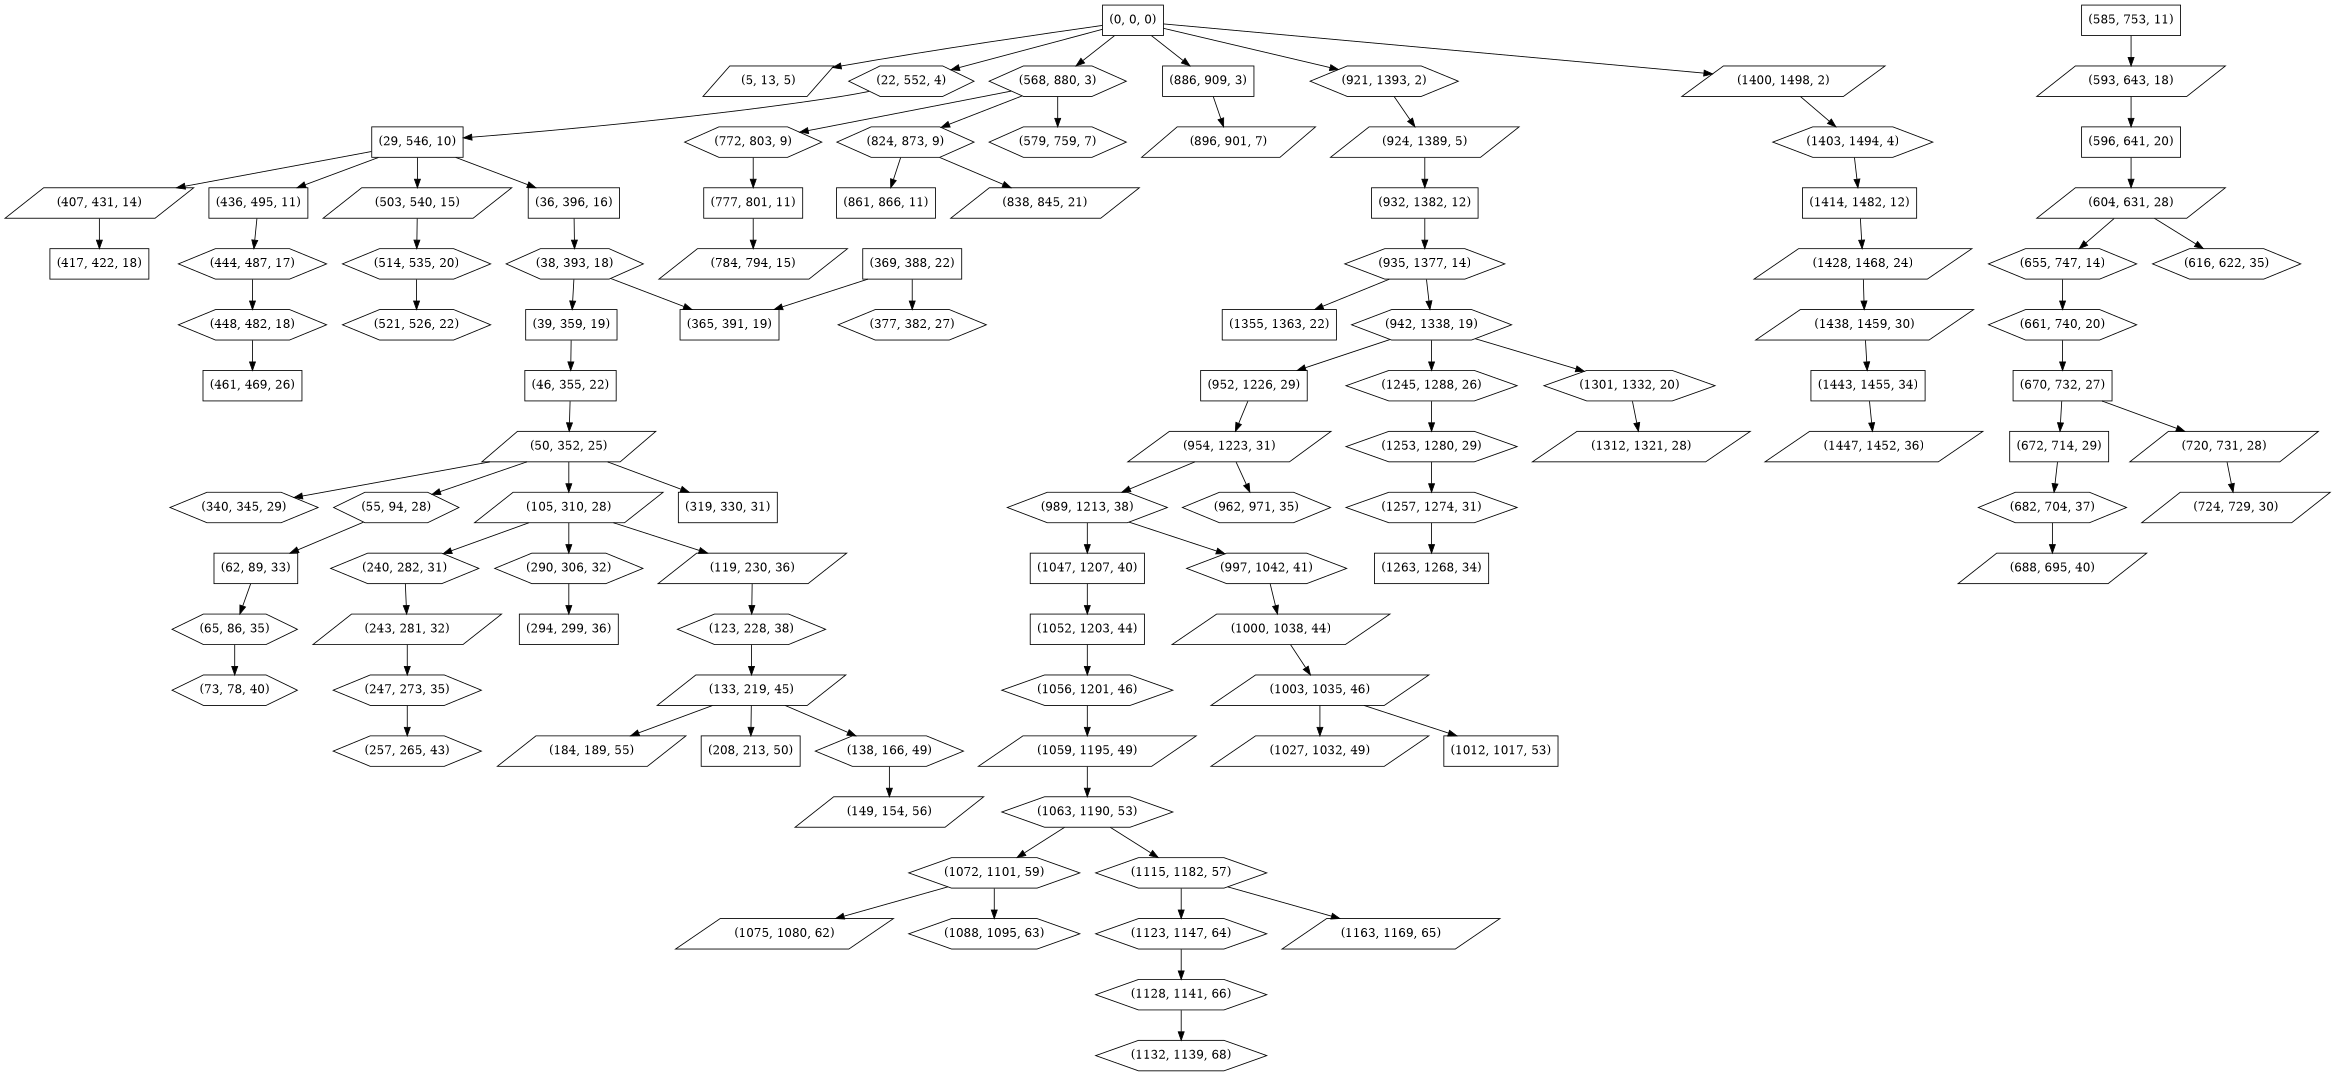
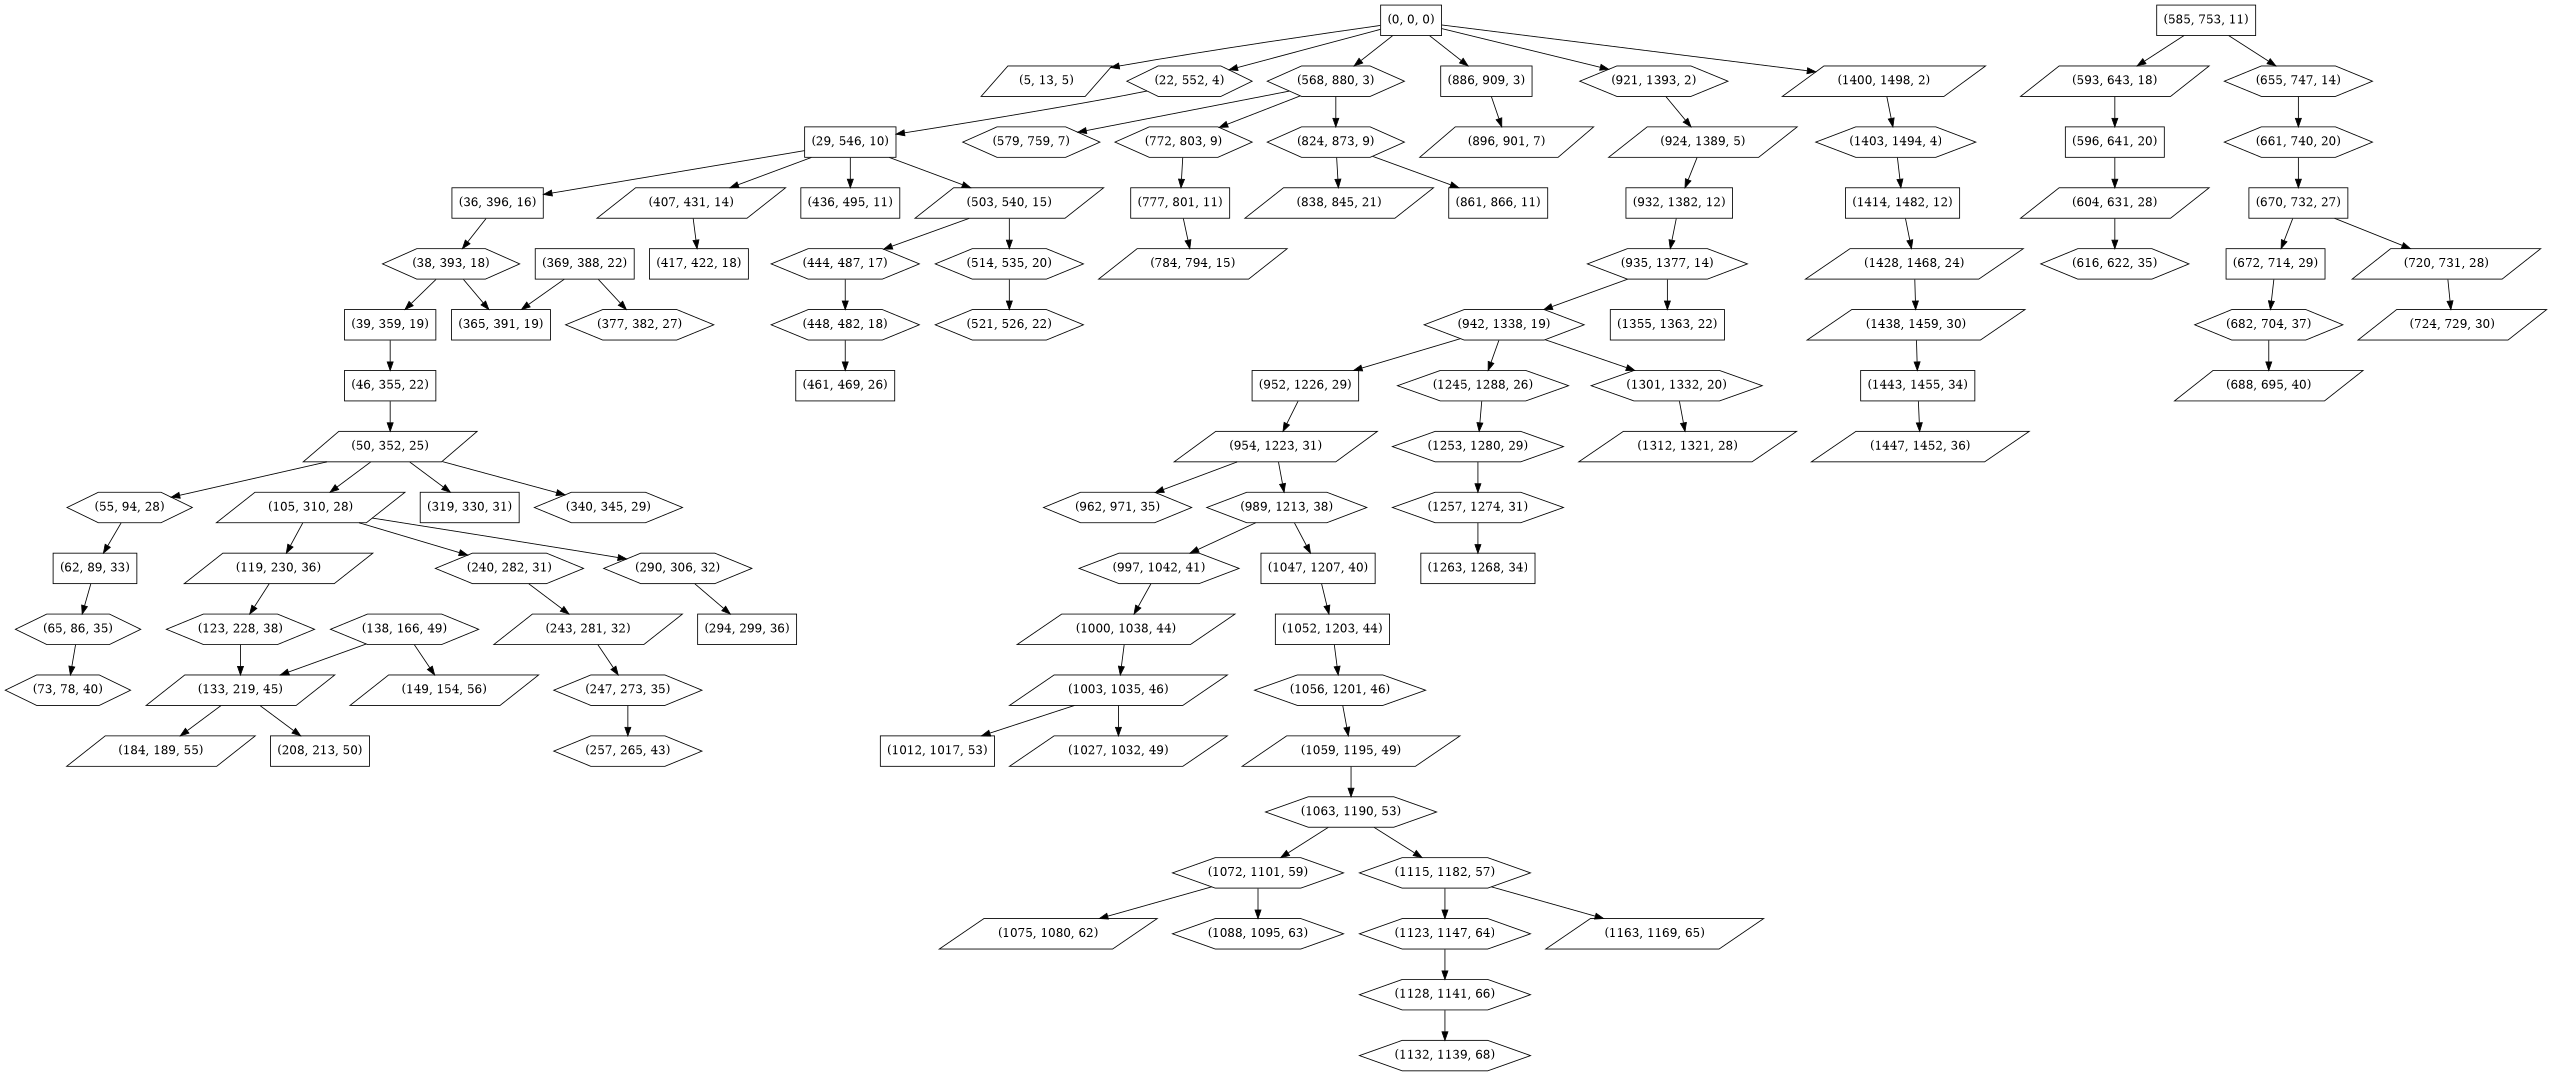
edge "(436, 495, 11)" -> "(444, 487, 17)": now "(503, 540, 15)" -> "(444, 487, 17)"
edge "(604, 631, 28)" -> "(655, 747, 14)": now "(585, 753, 11)" -> "(655, 747, 14)"
edge "(133, 219, 45)" -> "(138, 166, 49)": reversed
